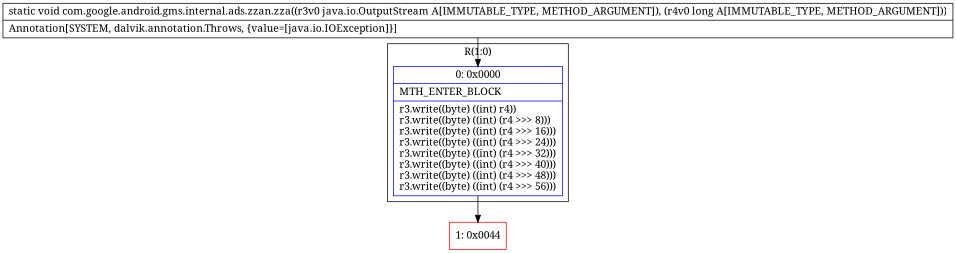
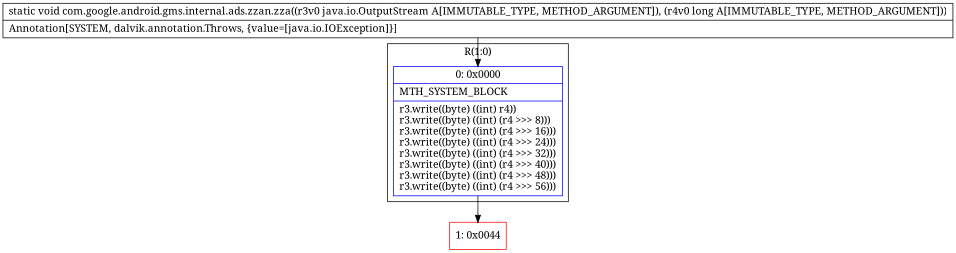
node "0: 0x0000": text "MTH_ENTER_BLOCK" -> "MTH_SYSTEM_BLOCK"
